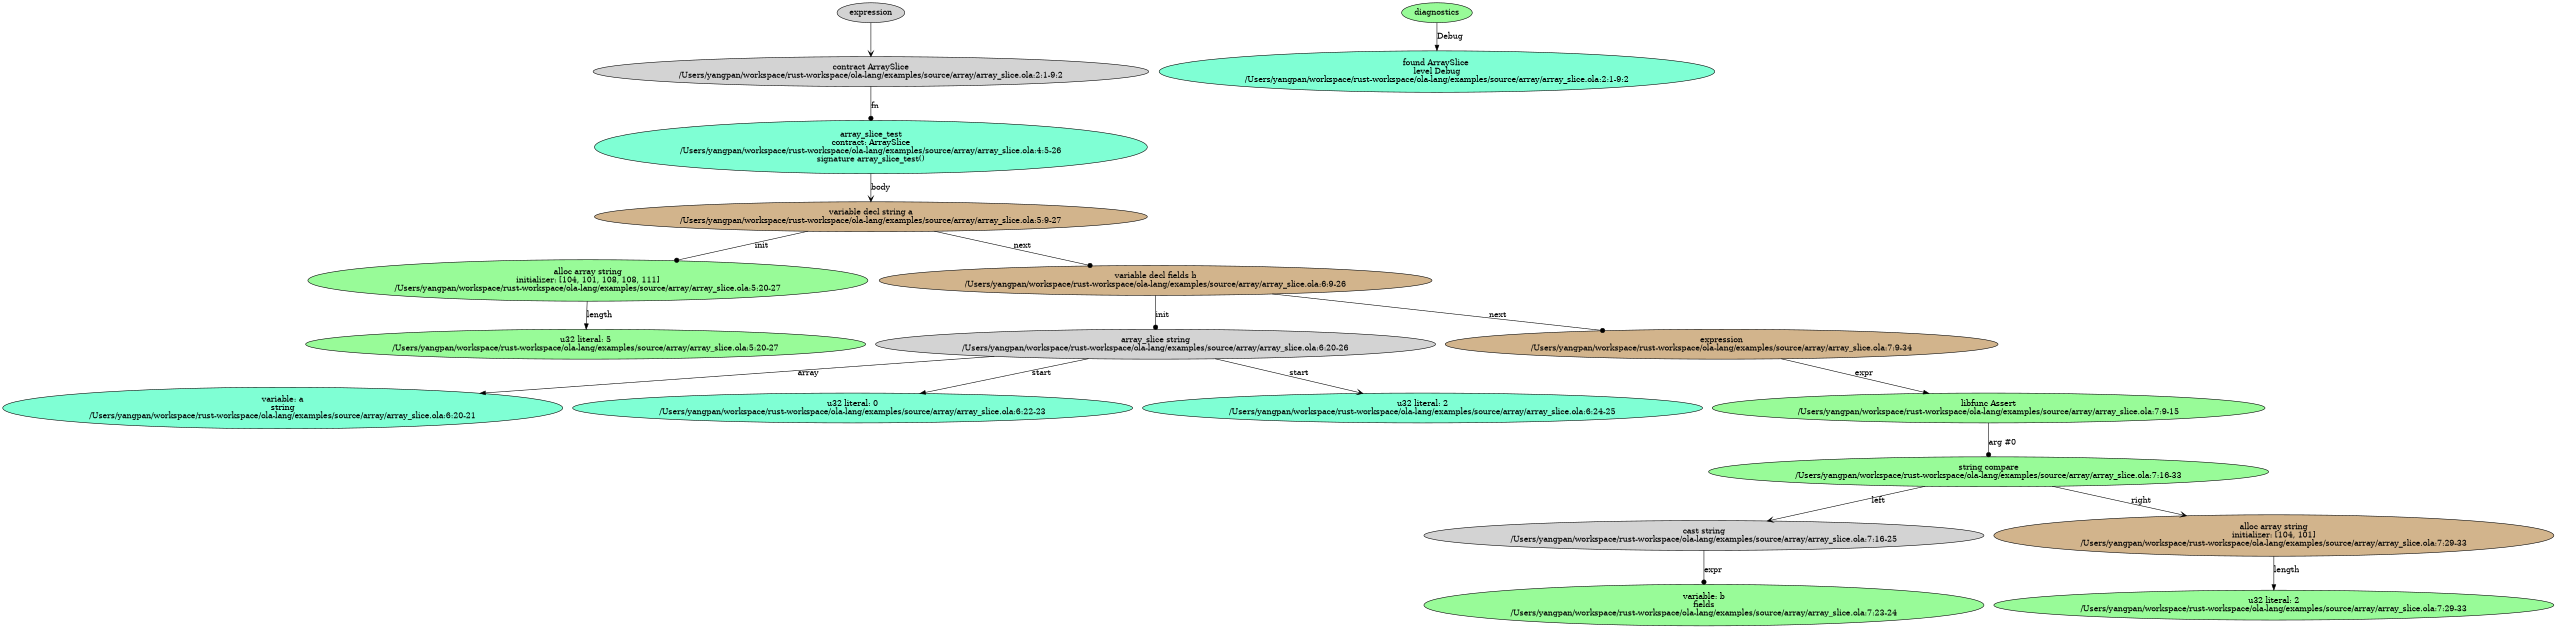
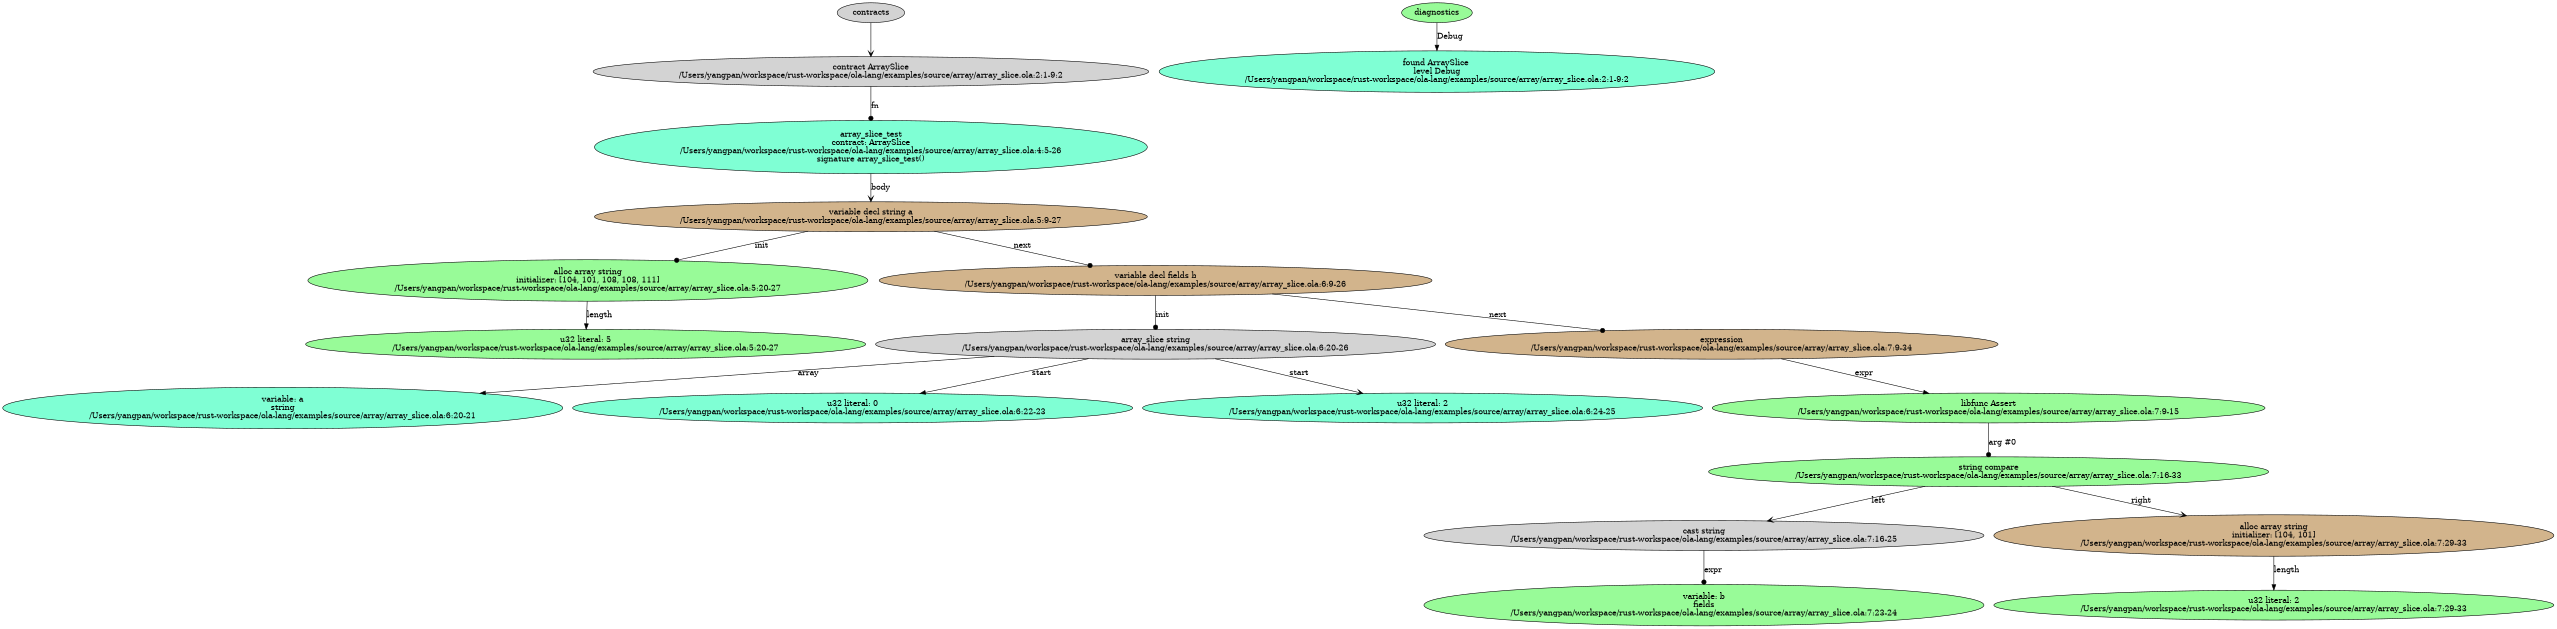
node "expression": label "expression" -> "contracts"
